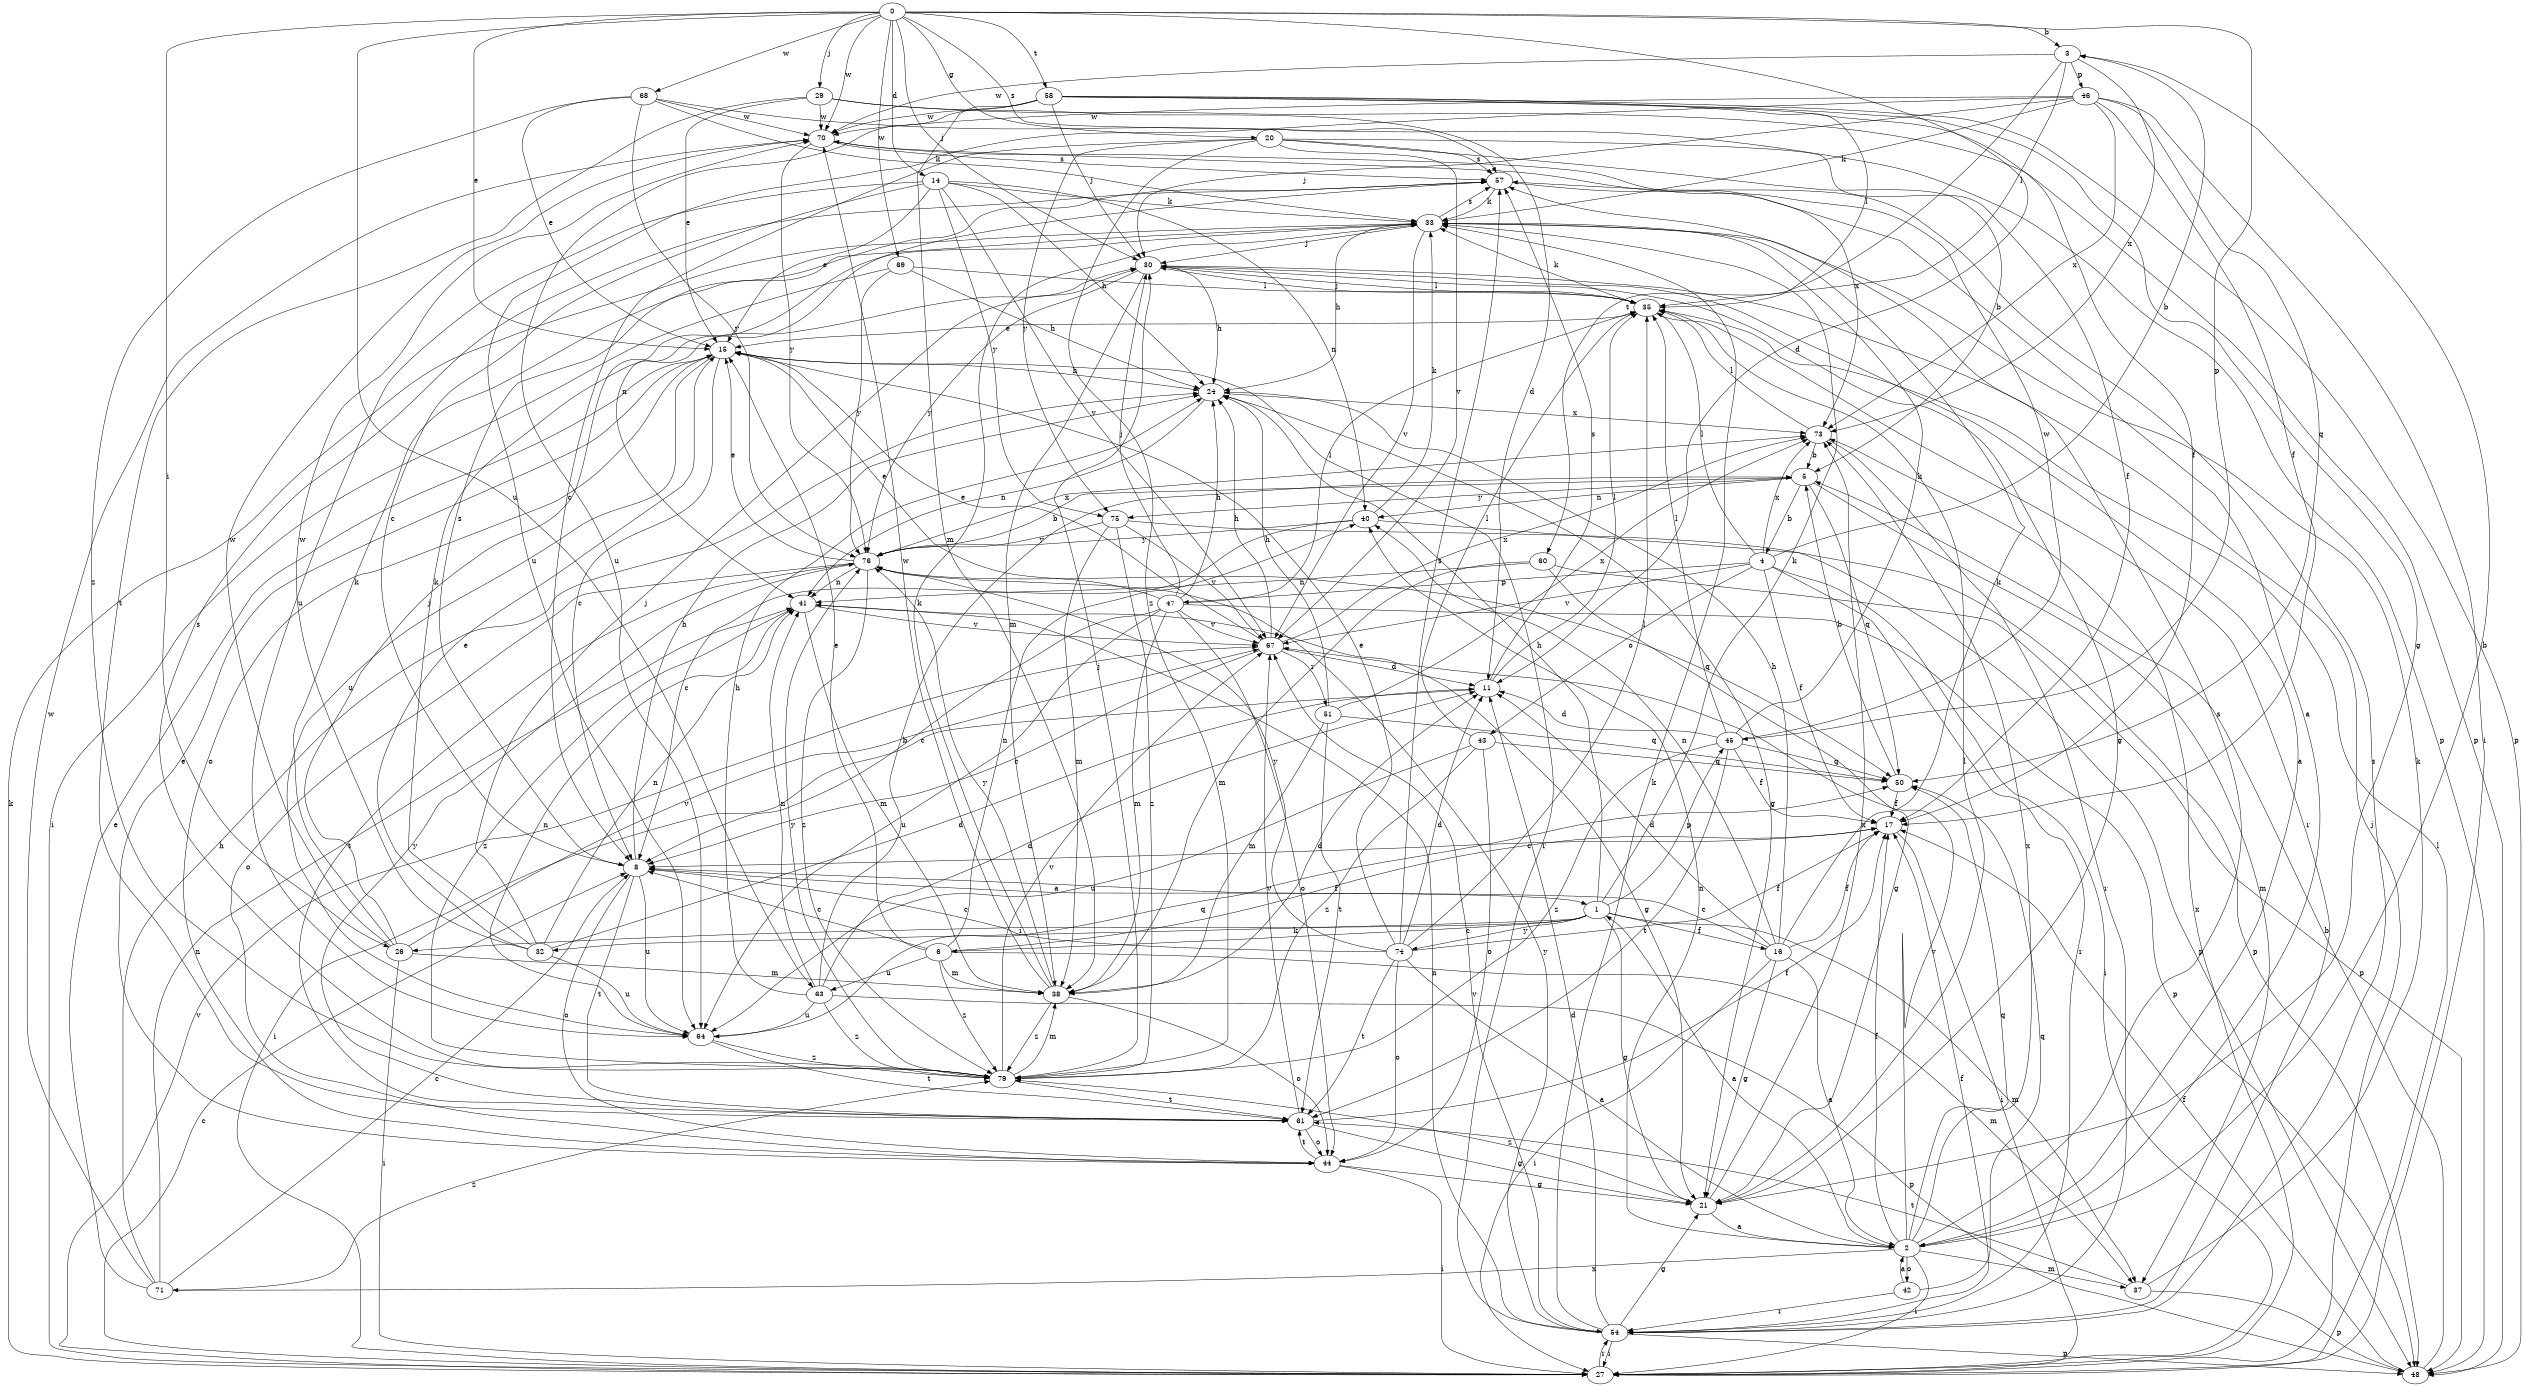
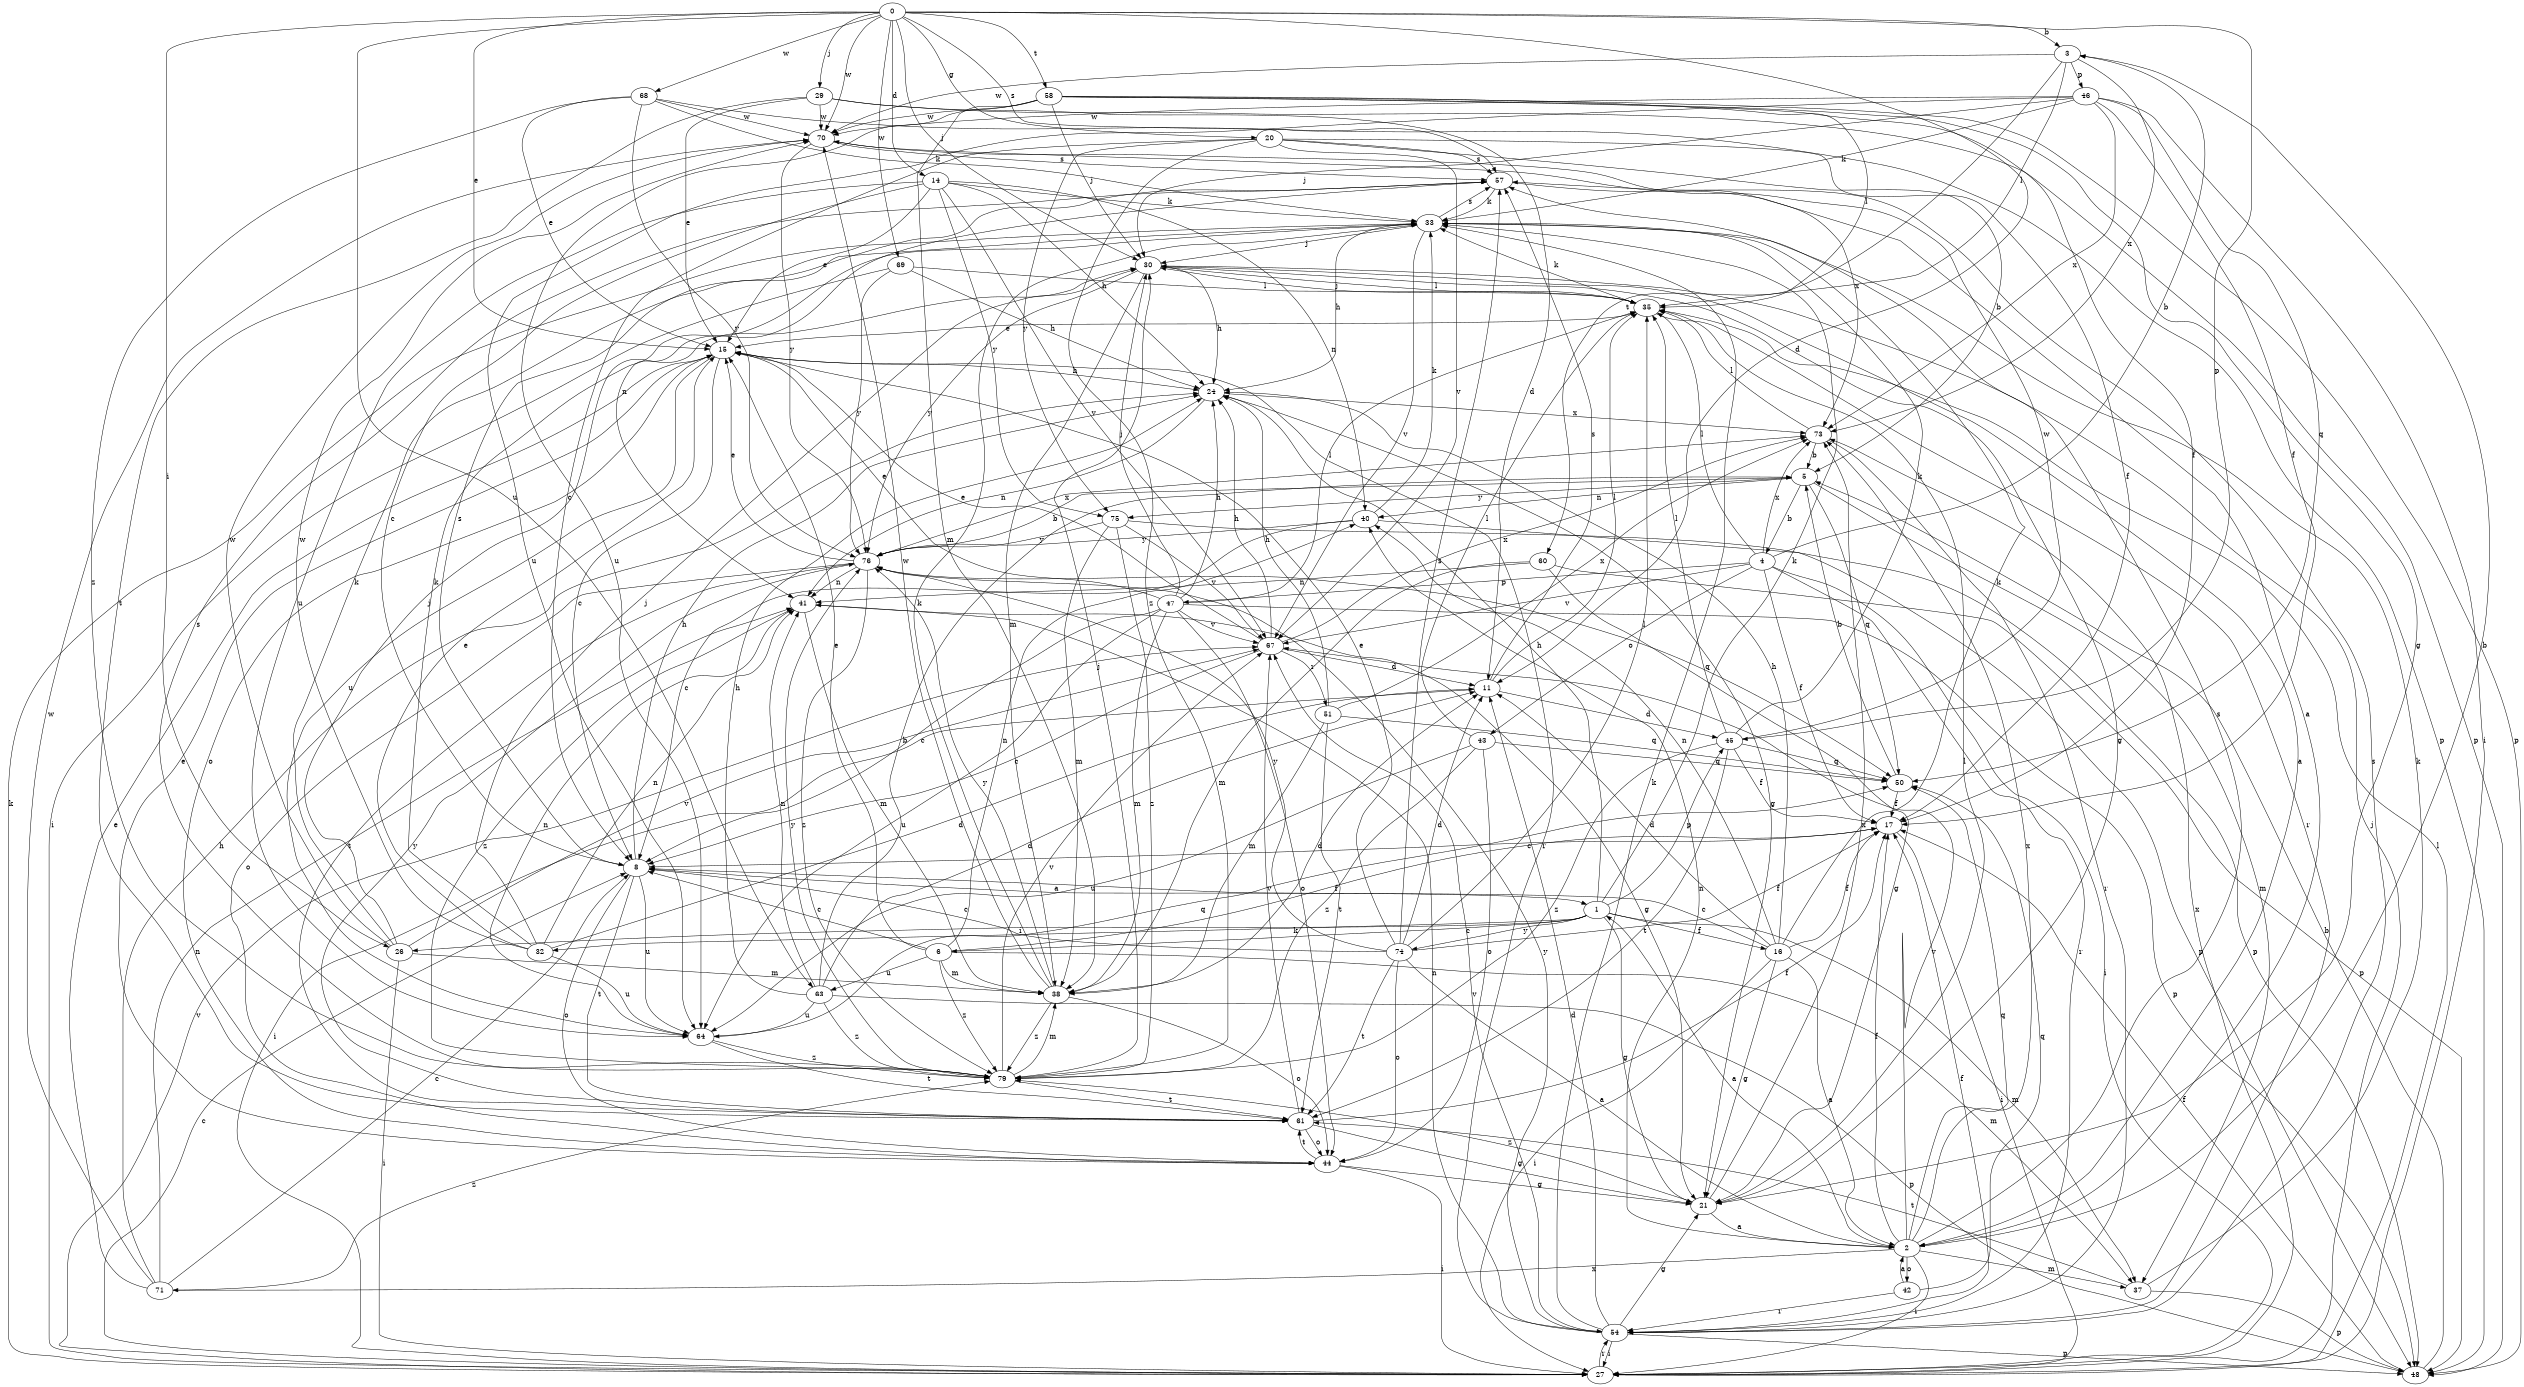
edge "41" -> "67": removed, label "v"
edge "45" -> "11": reversed
